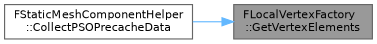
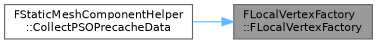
node "FLocalVertexFactory ::GetVertexElements": label "FLocalVertexFactory ::GetVertexElements" -> "FLocalVertexFactory ::FLocalVertexFactory"
